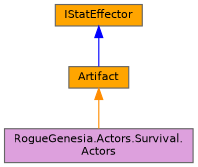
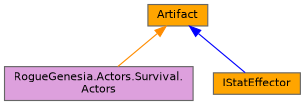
edge "Artifact" -> "IStatEffector": reversed
